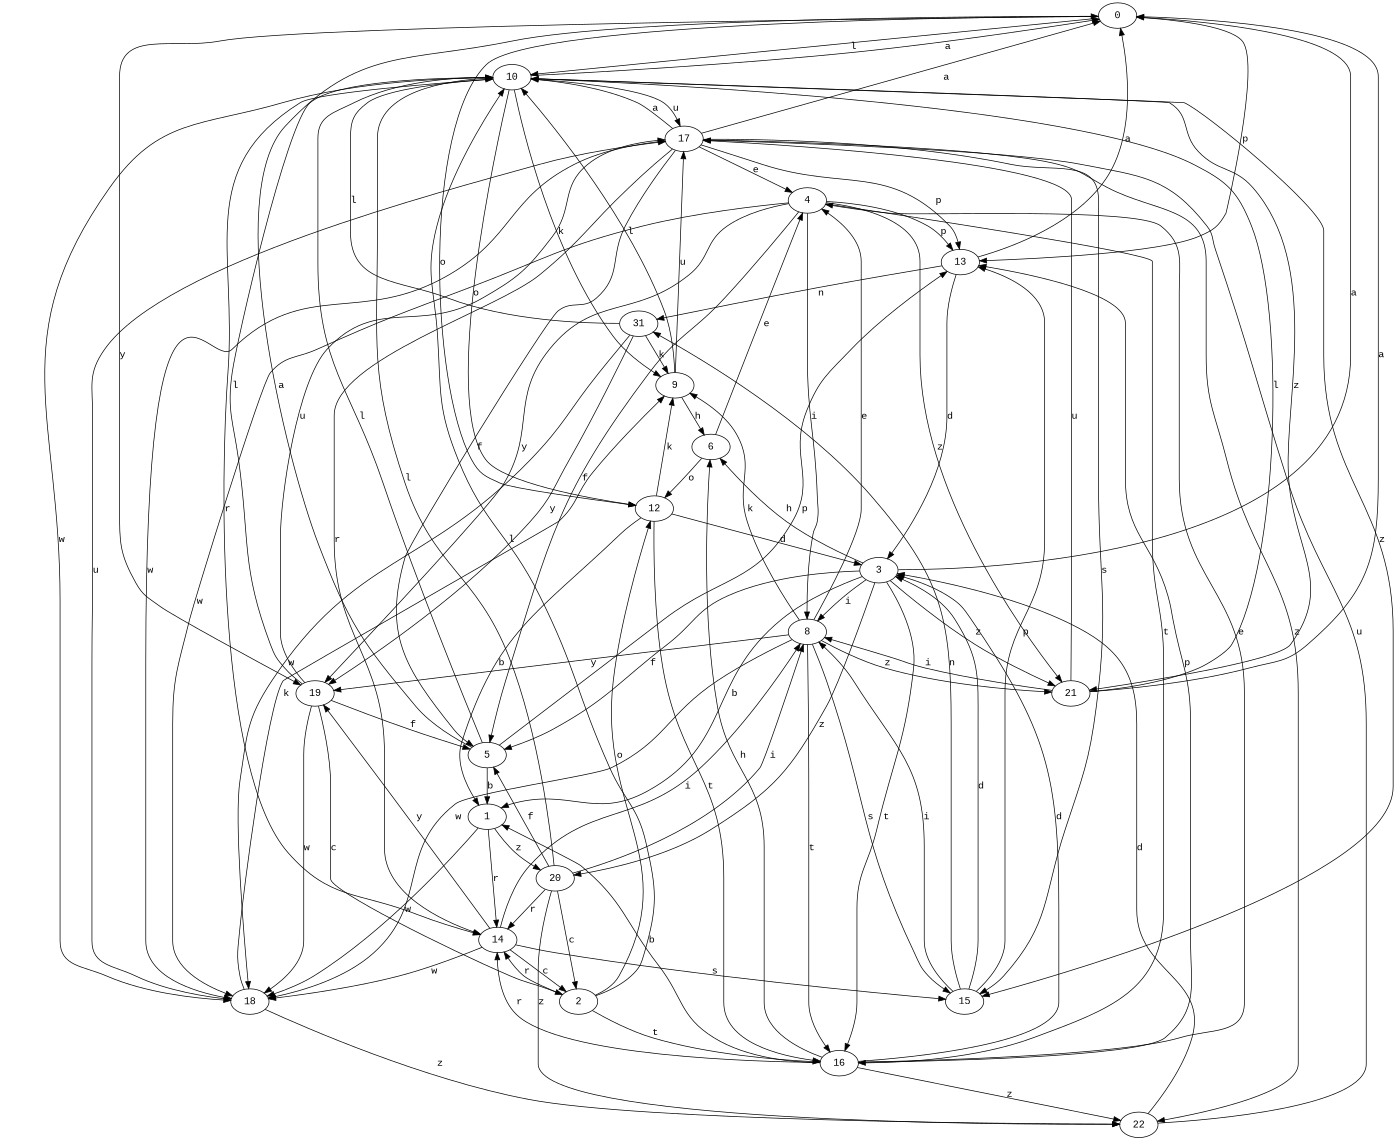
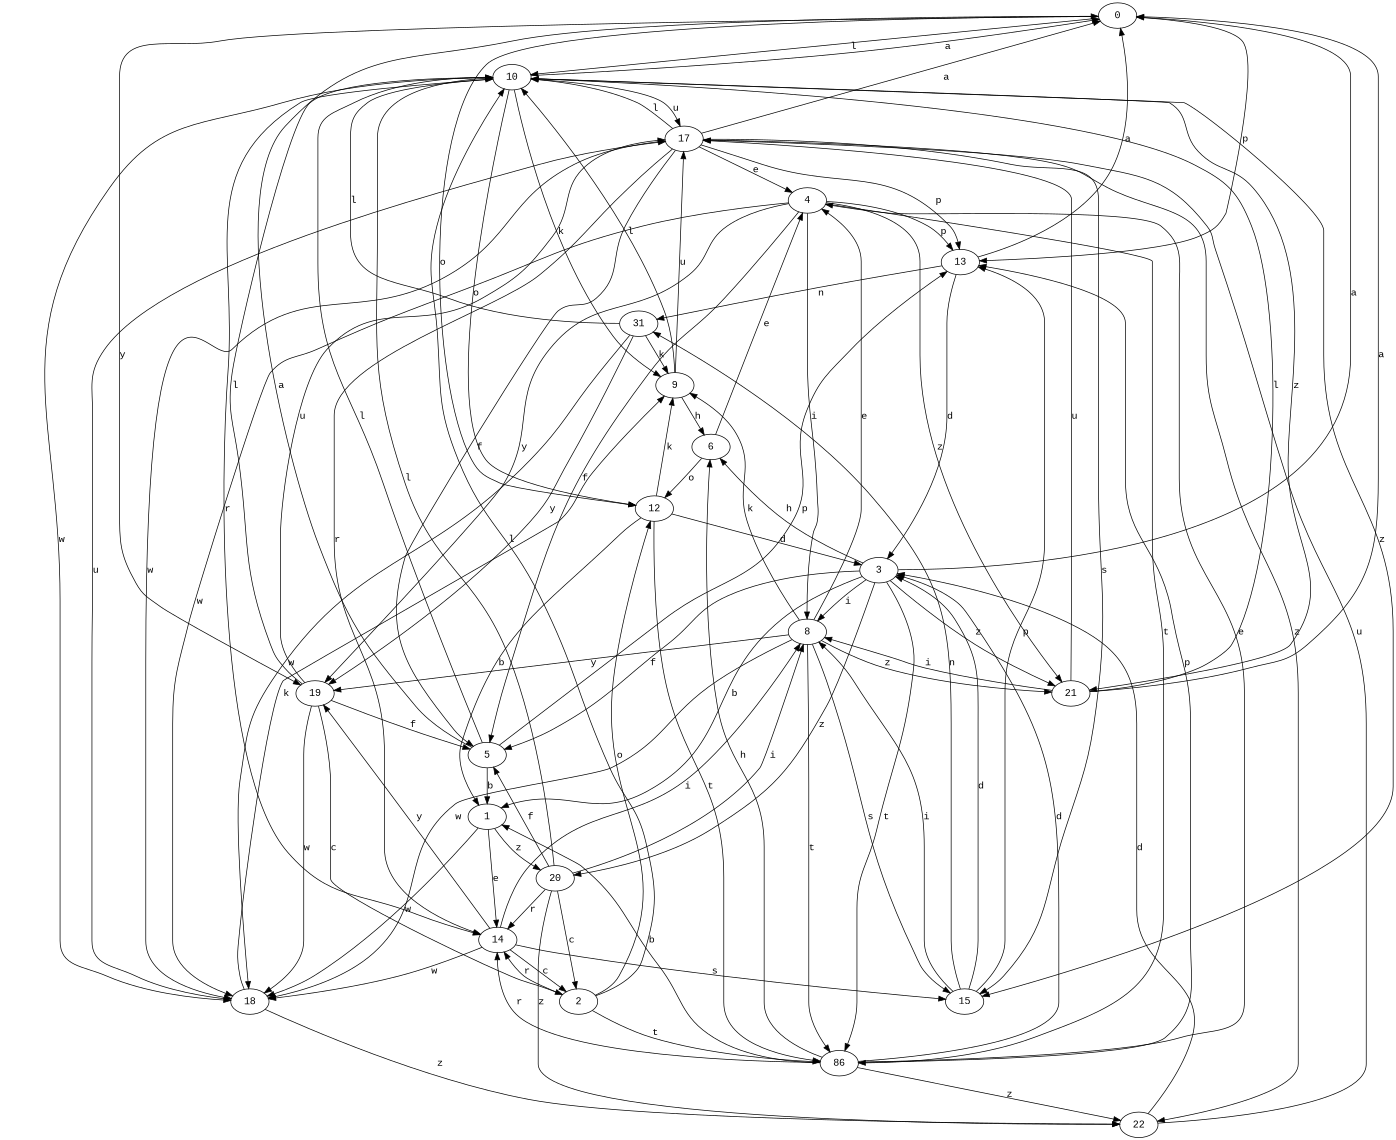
edge "17" -> "10": label "a" -> "l"
edge "1" -> "14": label "r" -> "e"
node "16": label "16" -> "86"
